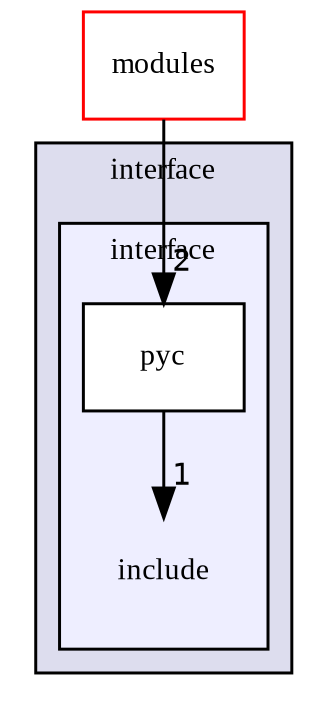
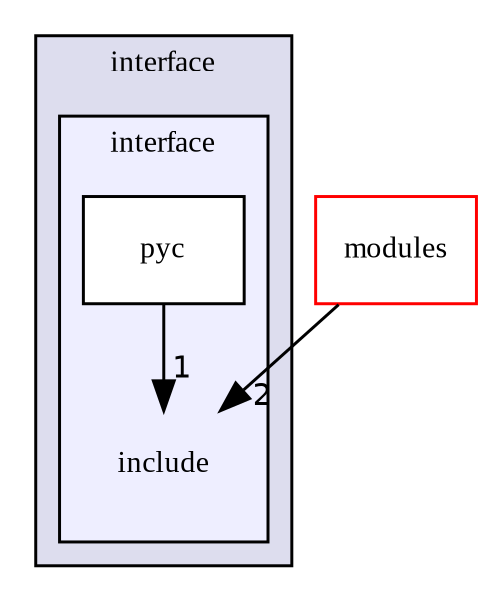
edge "modules" -> "pyc": now "modules" -> "include"
